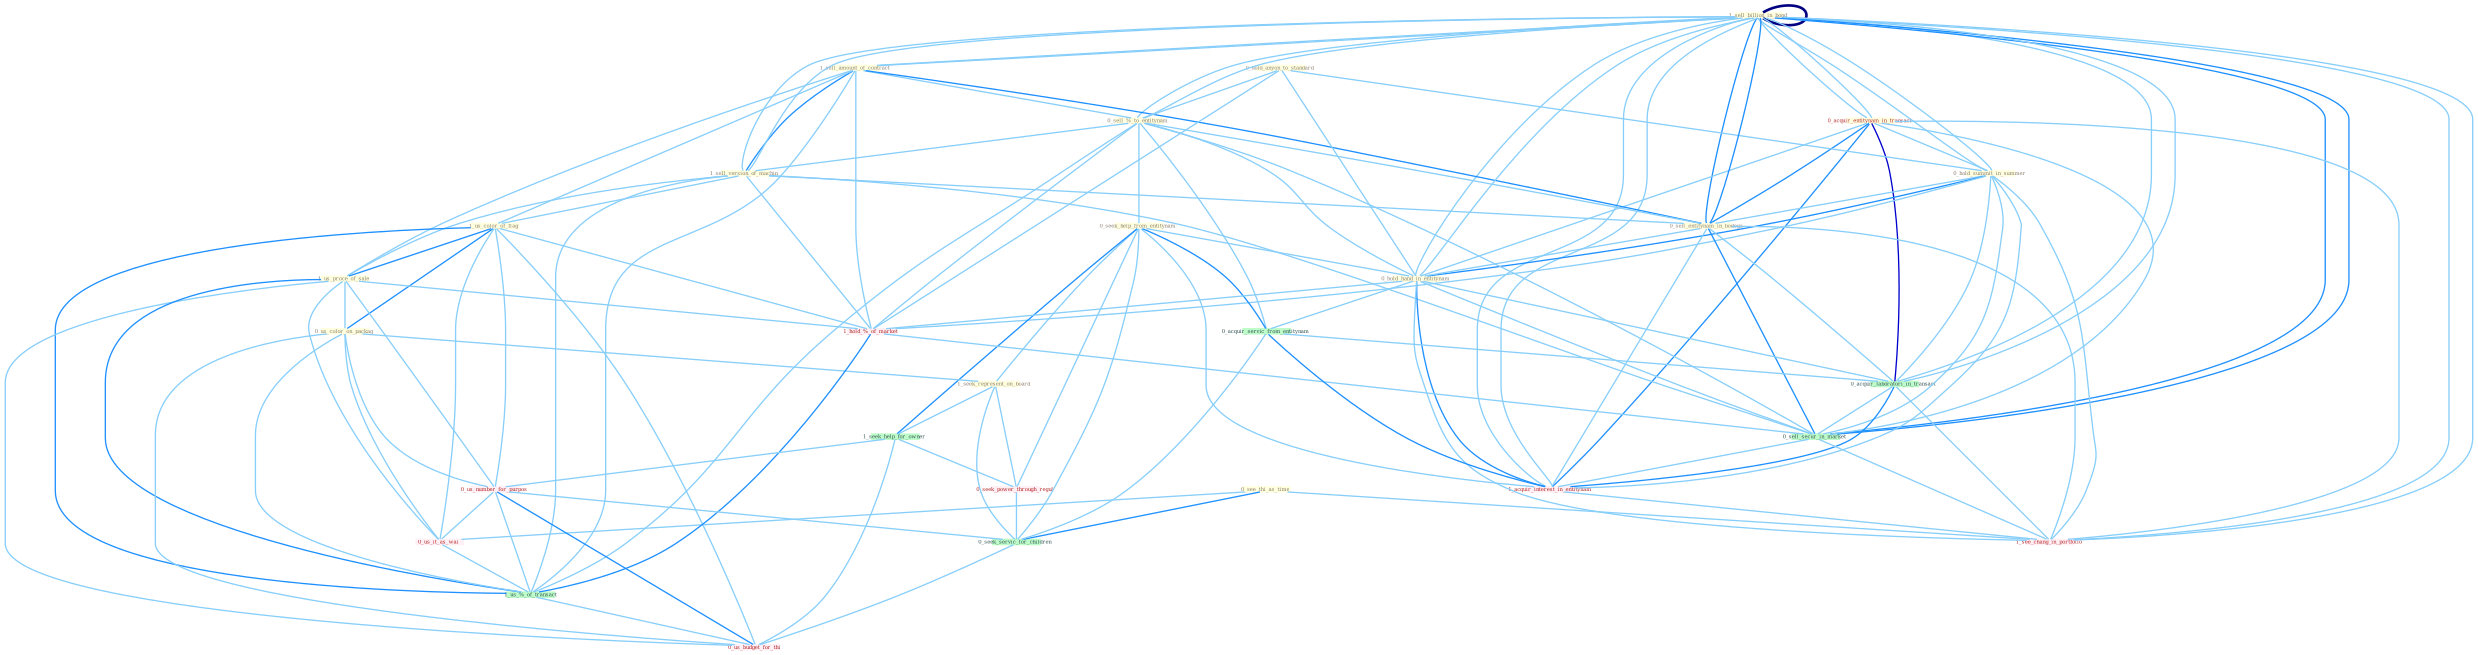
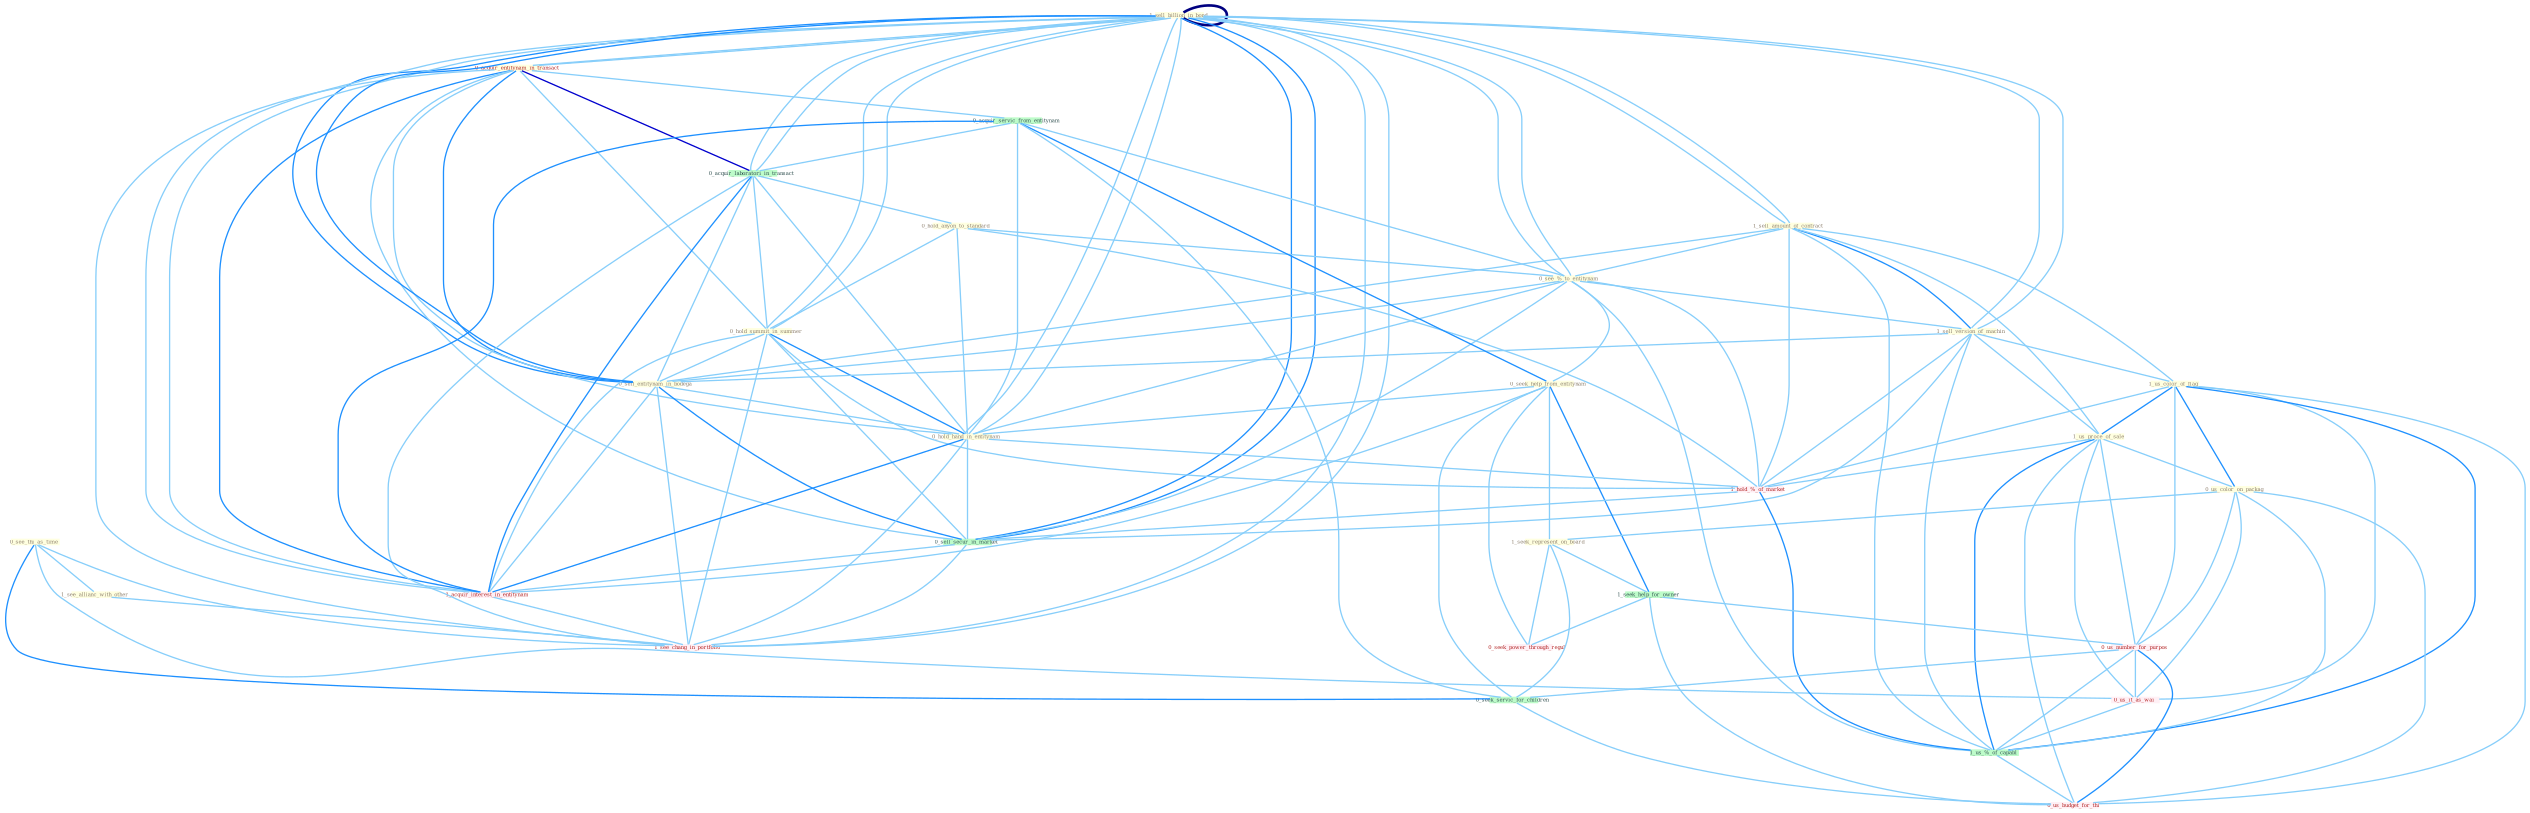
edge "0_acquir_entitynam_in_transact" -- "0_acquir_servic_from_entitynam": added
node "0_sell_%_to_entitynam": label "0_sell_%_to_entitynam" -> "0_see_%_to_entitynam"
edge "1_sell_amount_of_contract" -- "0_sell_entitynam_in_bodega": color #1e90ff -> #87cefa
edge "0_acquir_laboratori_in_transact" -- "0_sell_secur_in_market": now "0_acquir_laboratori_in_transact" -- "0_hold_anyon_to_standard"
edge "0_seek_power_through_regul" -- "0_seek_servic_for_children": removed
node "1_see_allianc_with_other": added
node "1_us_%_of_transact": label "1_us_%_of_transact" -> "1_us_%_of_capabl"
